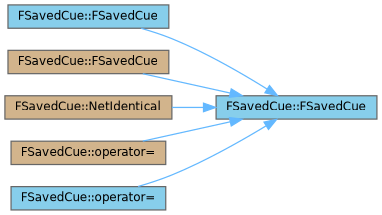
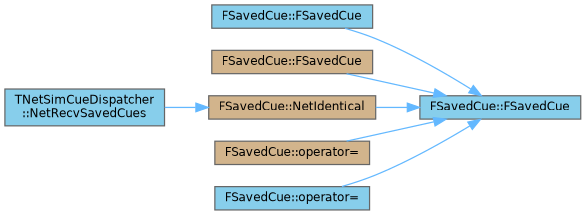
node "TNetSimCueDispatcher ::NetRecvSavedCues": added
